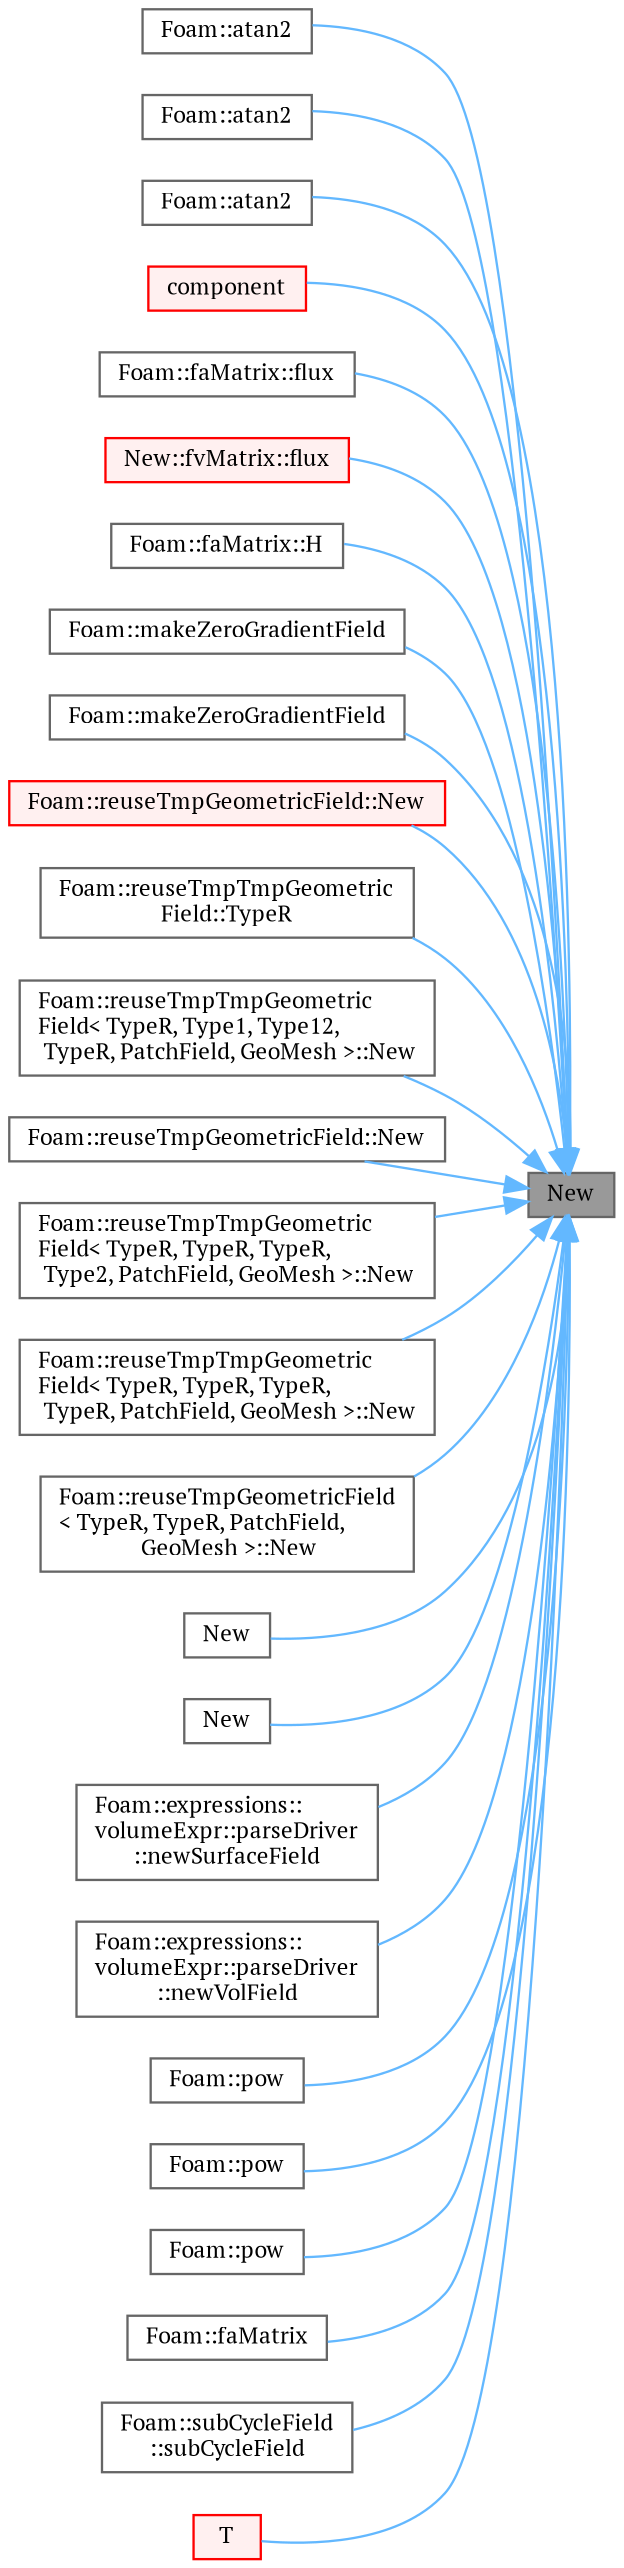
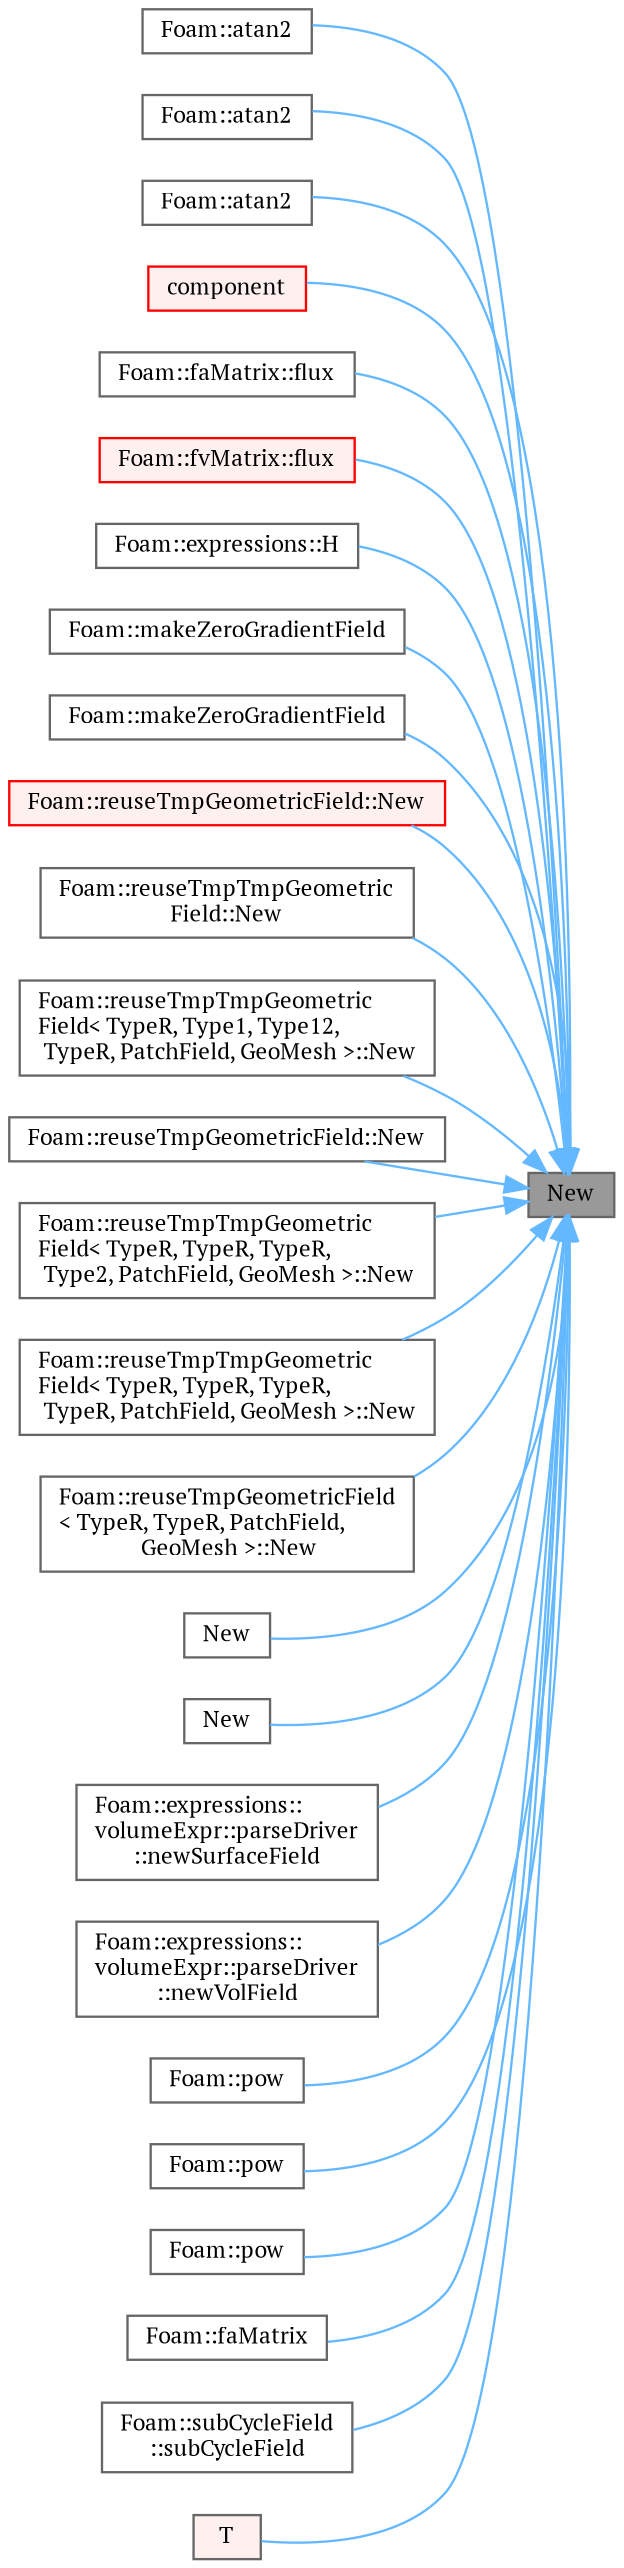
node "New::fvMatrix::flux": label "New::fvMatrix::flux" -> "Foam::fvMatrix::flux"
node "Foam::faMatrix::H": label "Foam::faMatrix::H" -> "Foam::expressions::H"
node "Foam::reuseTmpTmpGeometric Field::TypeR": label "Foam::reuseTmpTmpGeometric Field::TypeR" -> "Foam::reuseTmpTmpGeometric Field::New"
node "T": color red -> grey40
